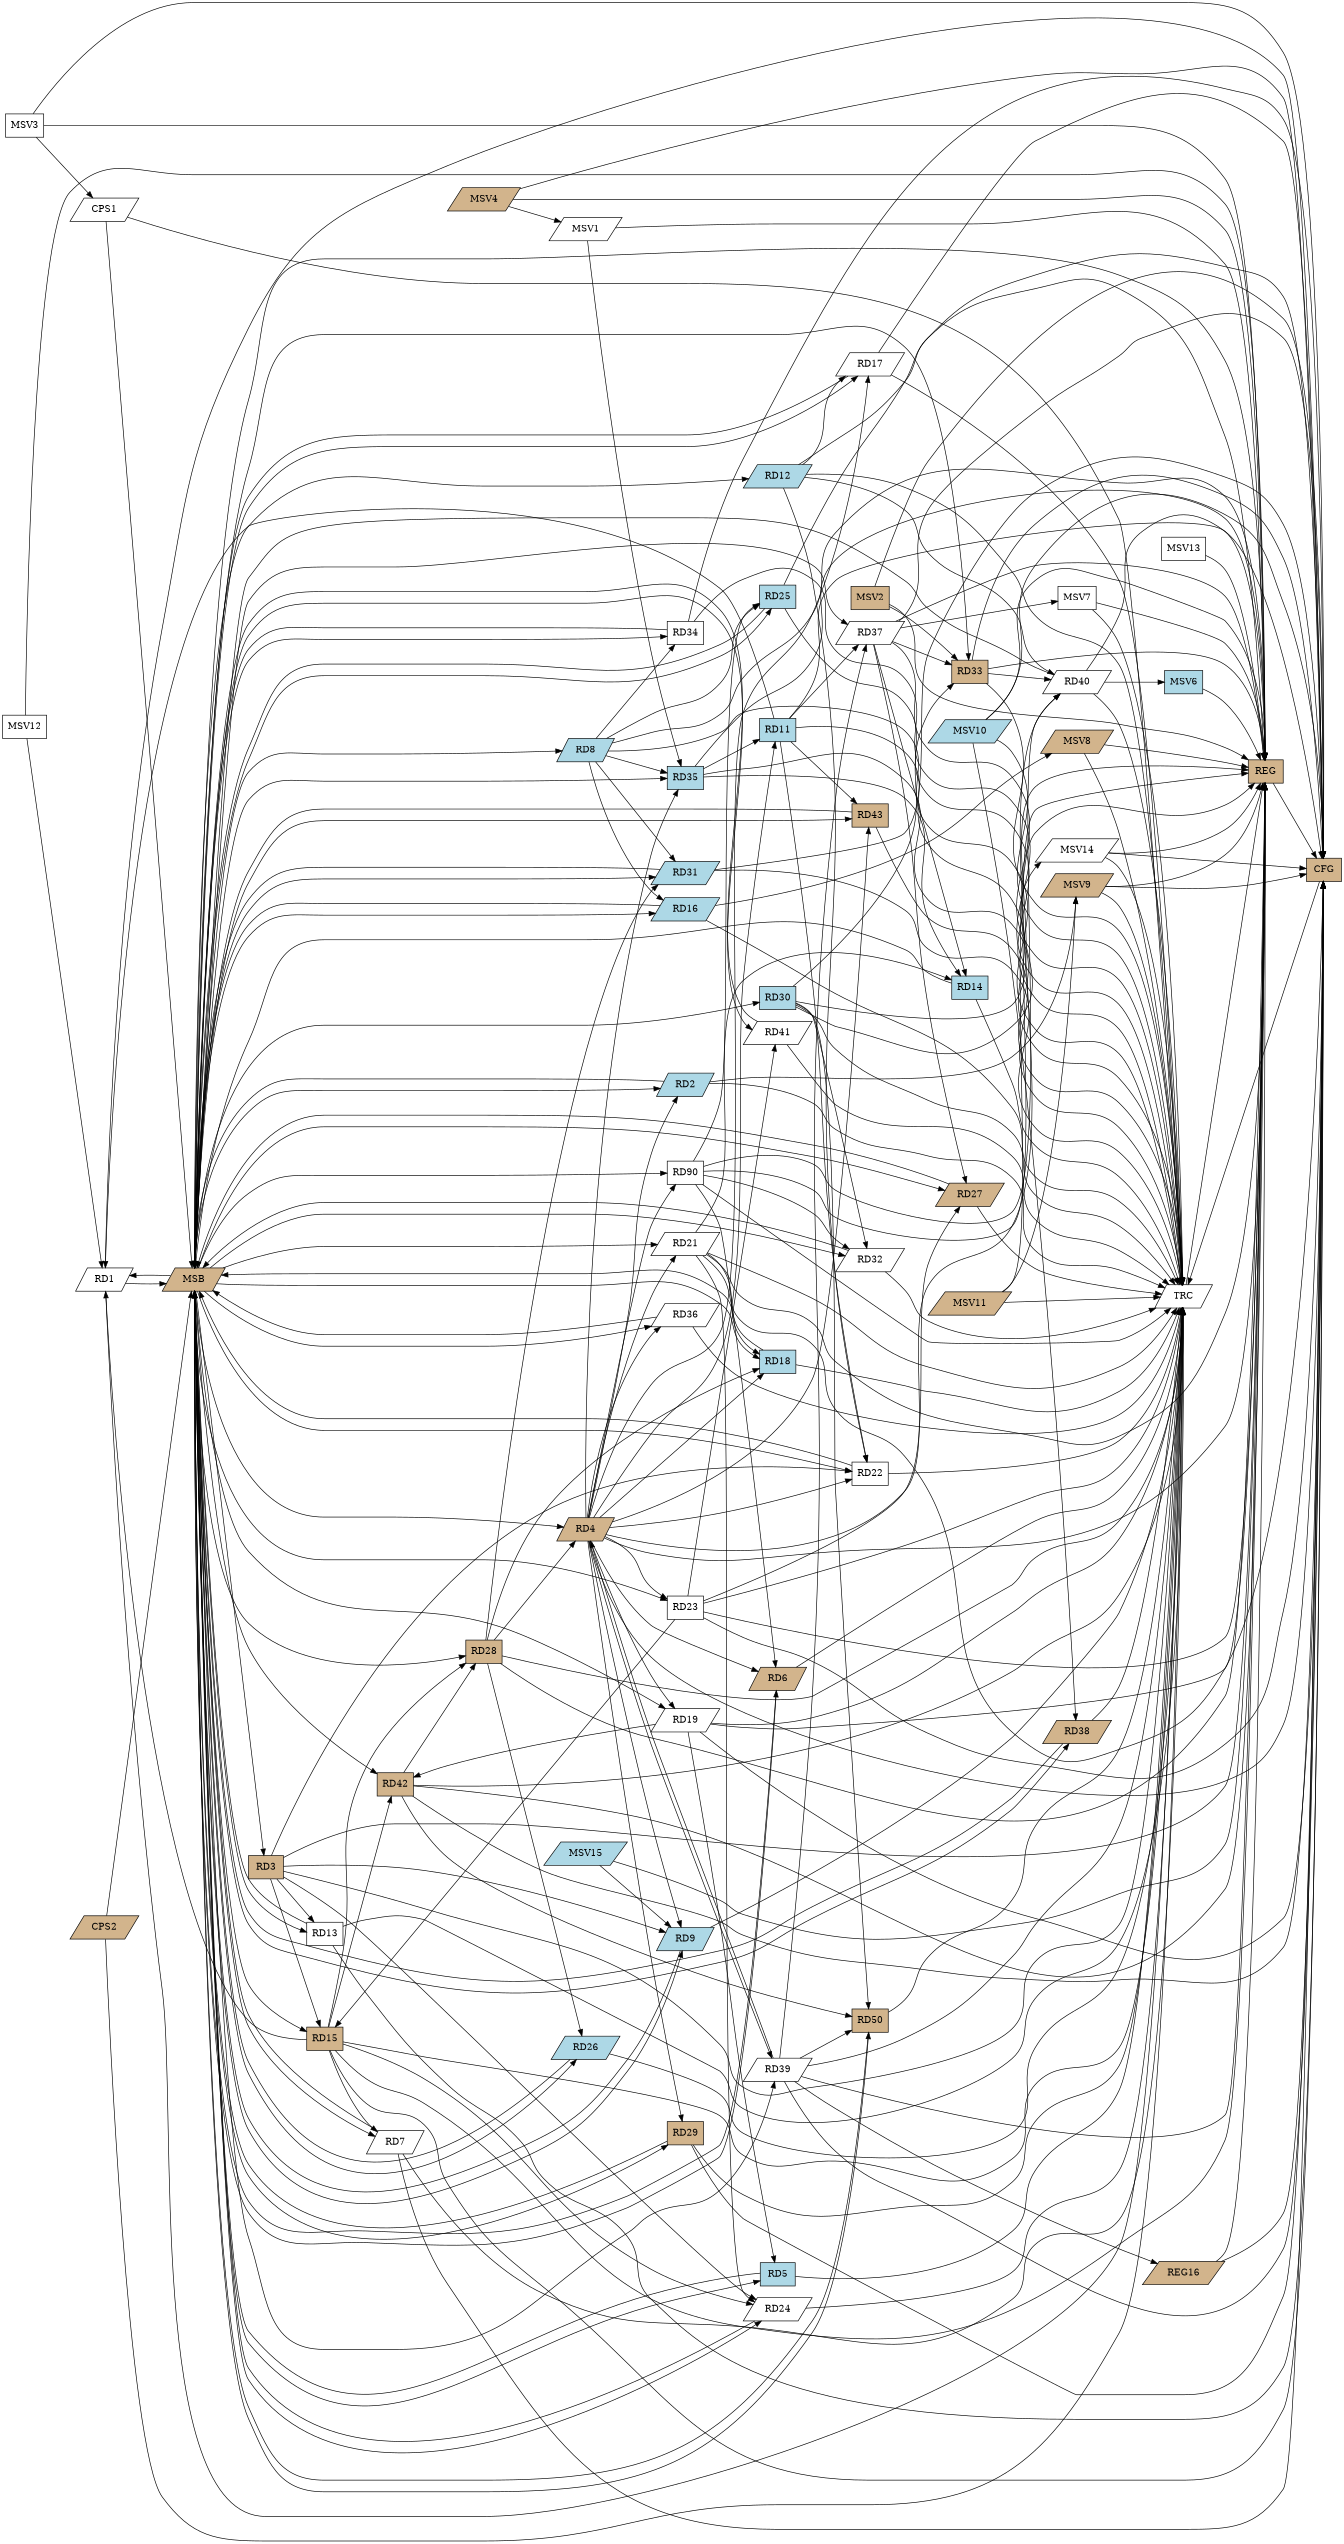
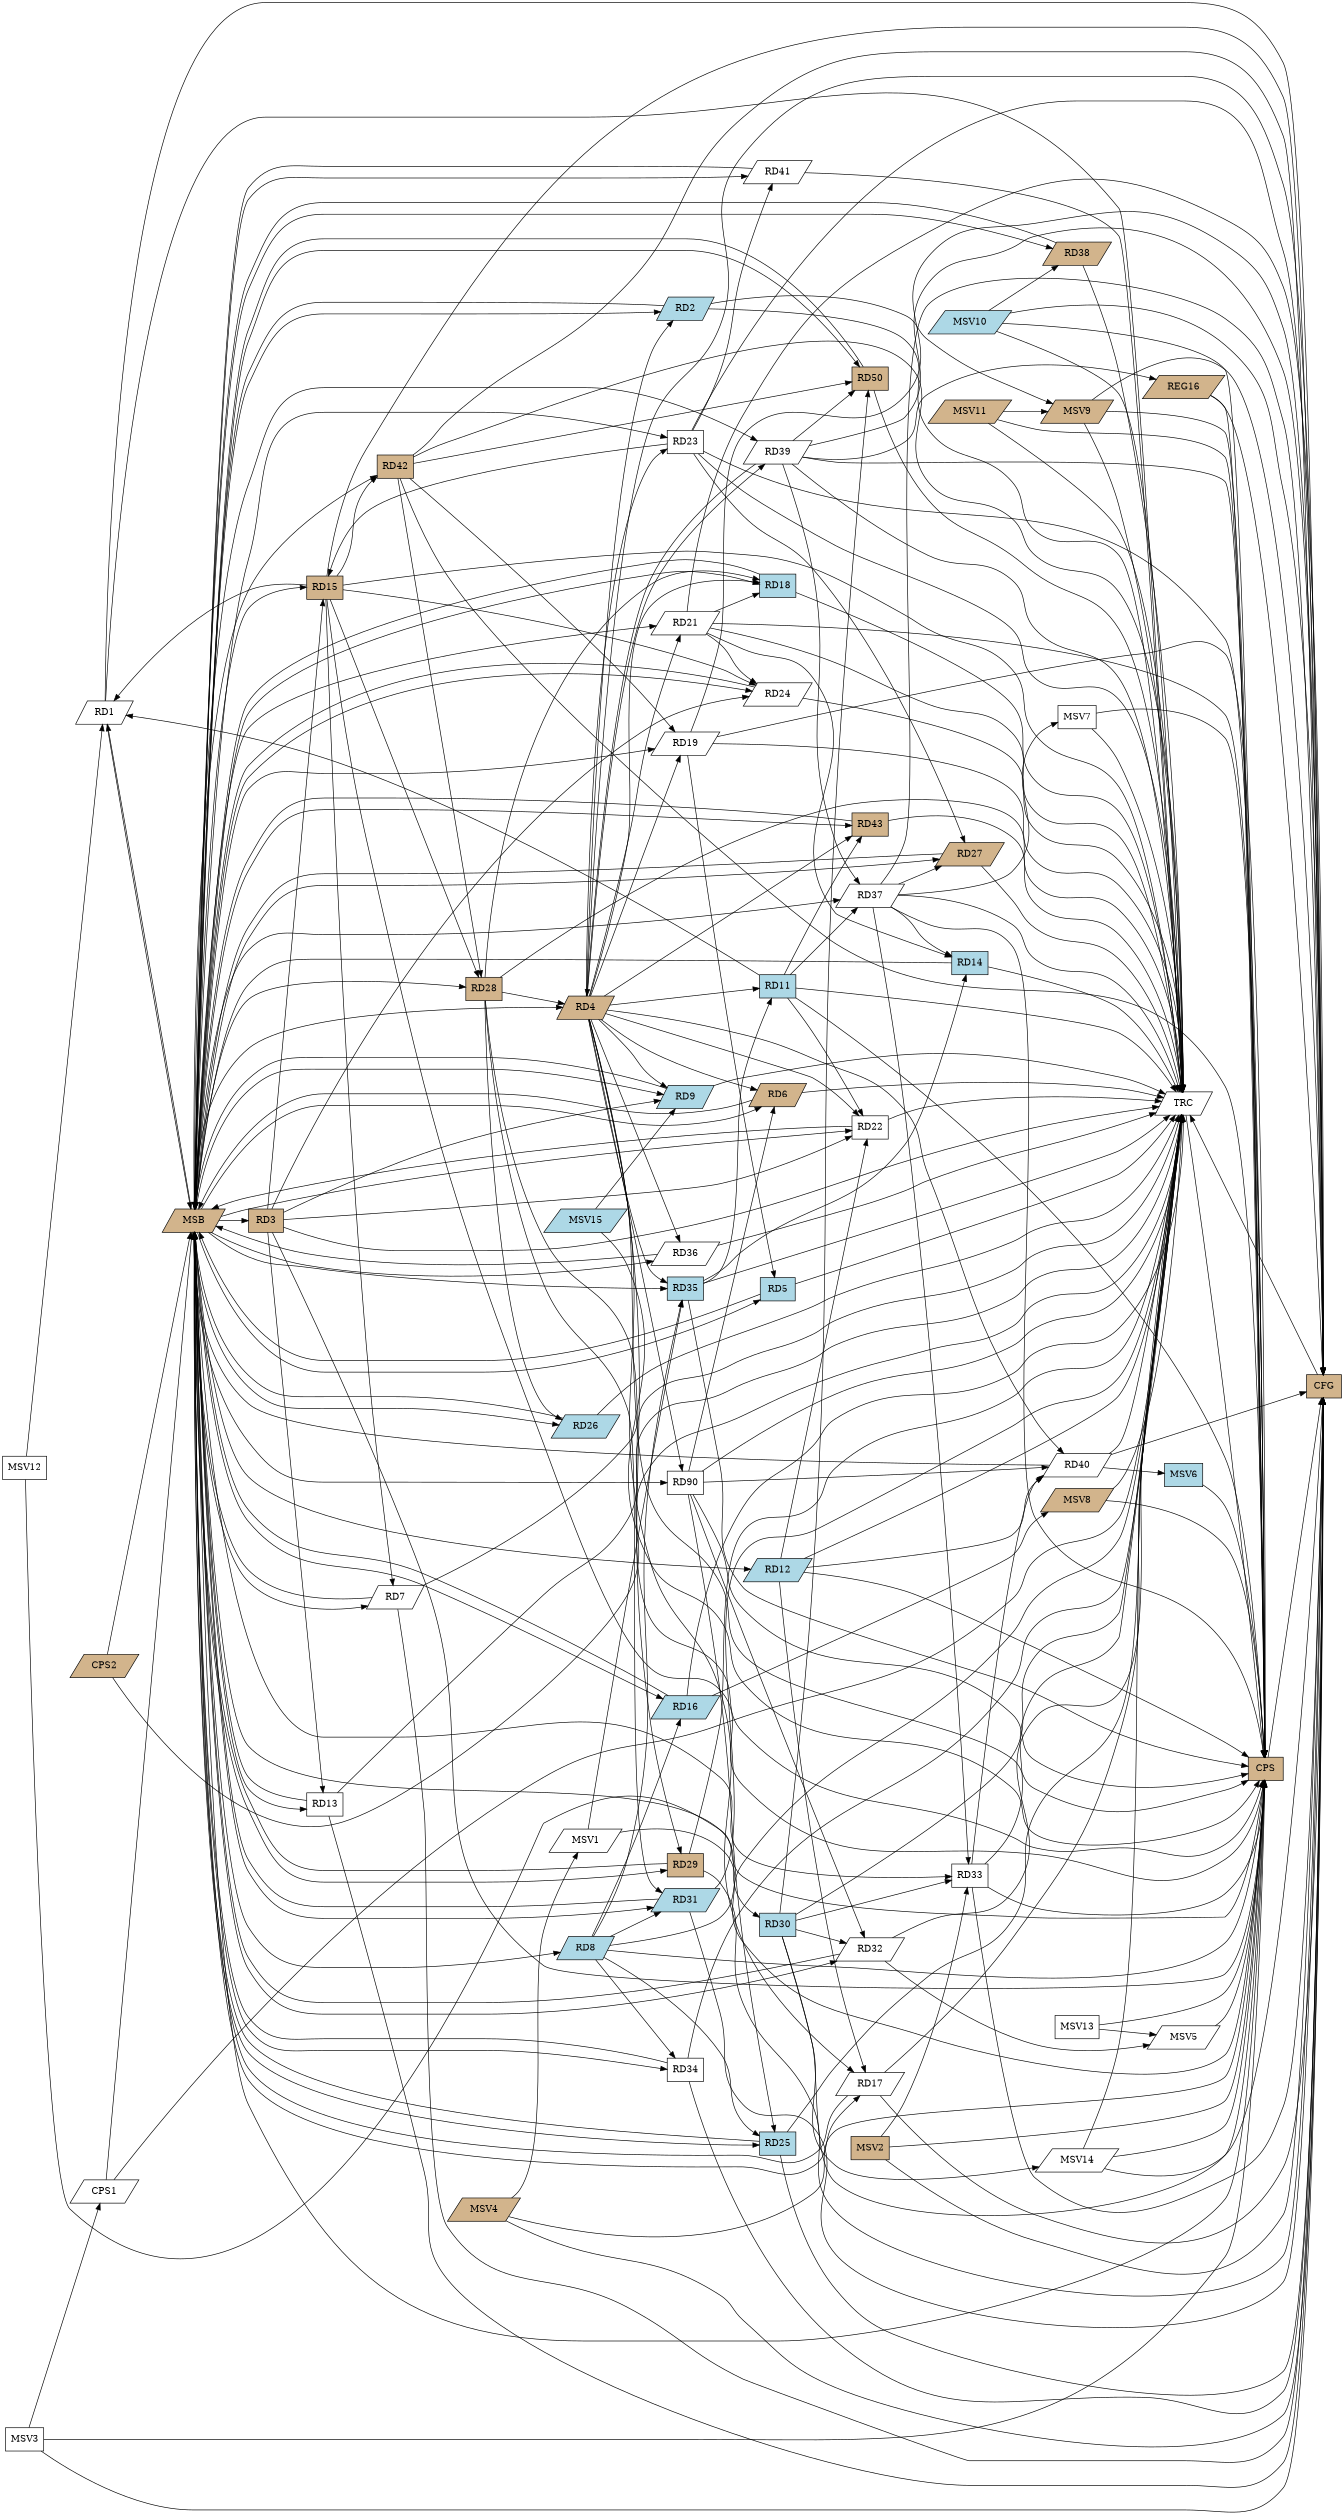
node "RD33": fillcolor tan -> white
node "REG": label "REG" -> "CPS"
edge "RD19" -> "RD42": reversed
node "MSV5": added
